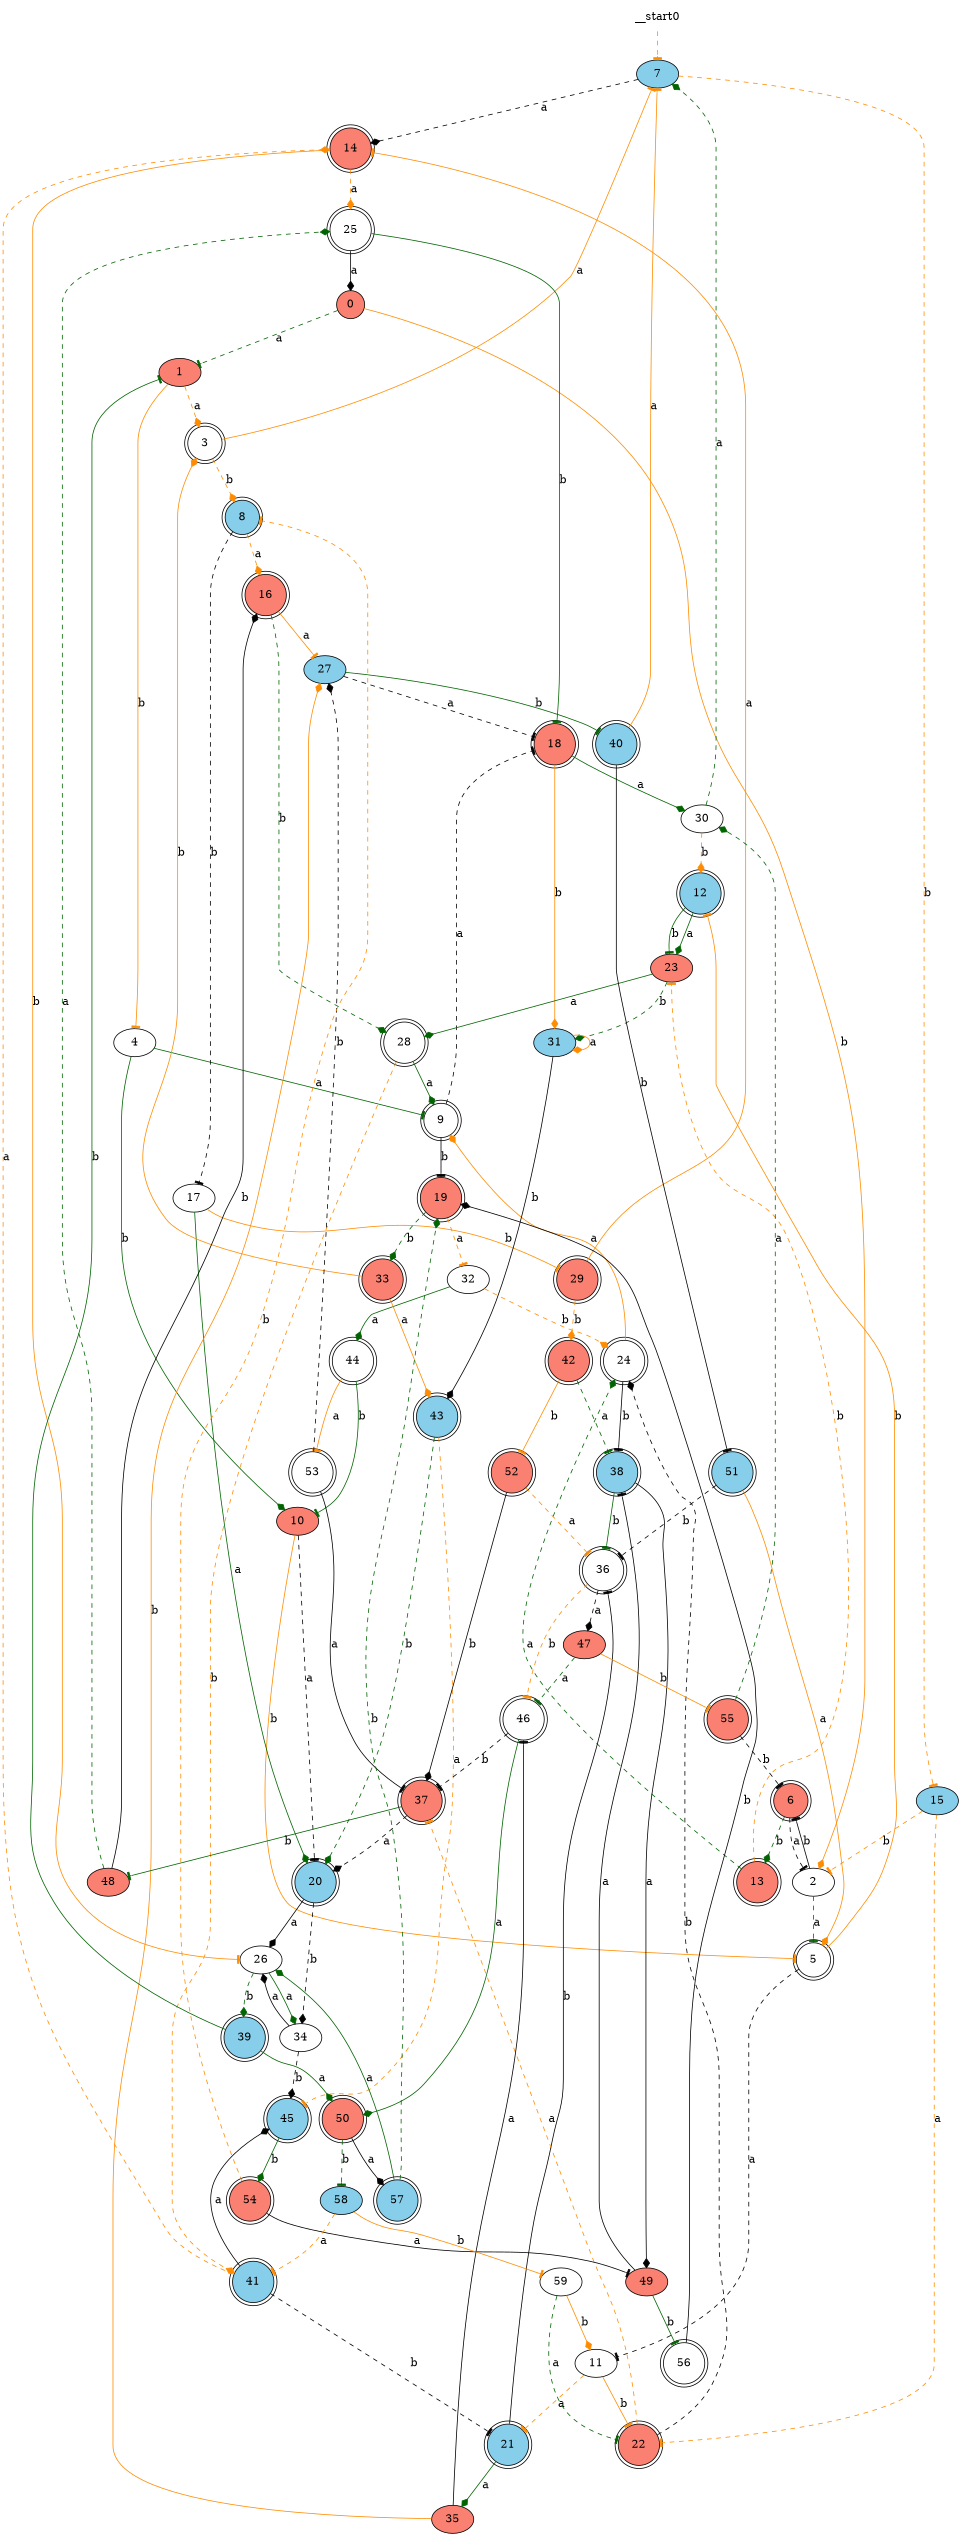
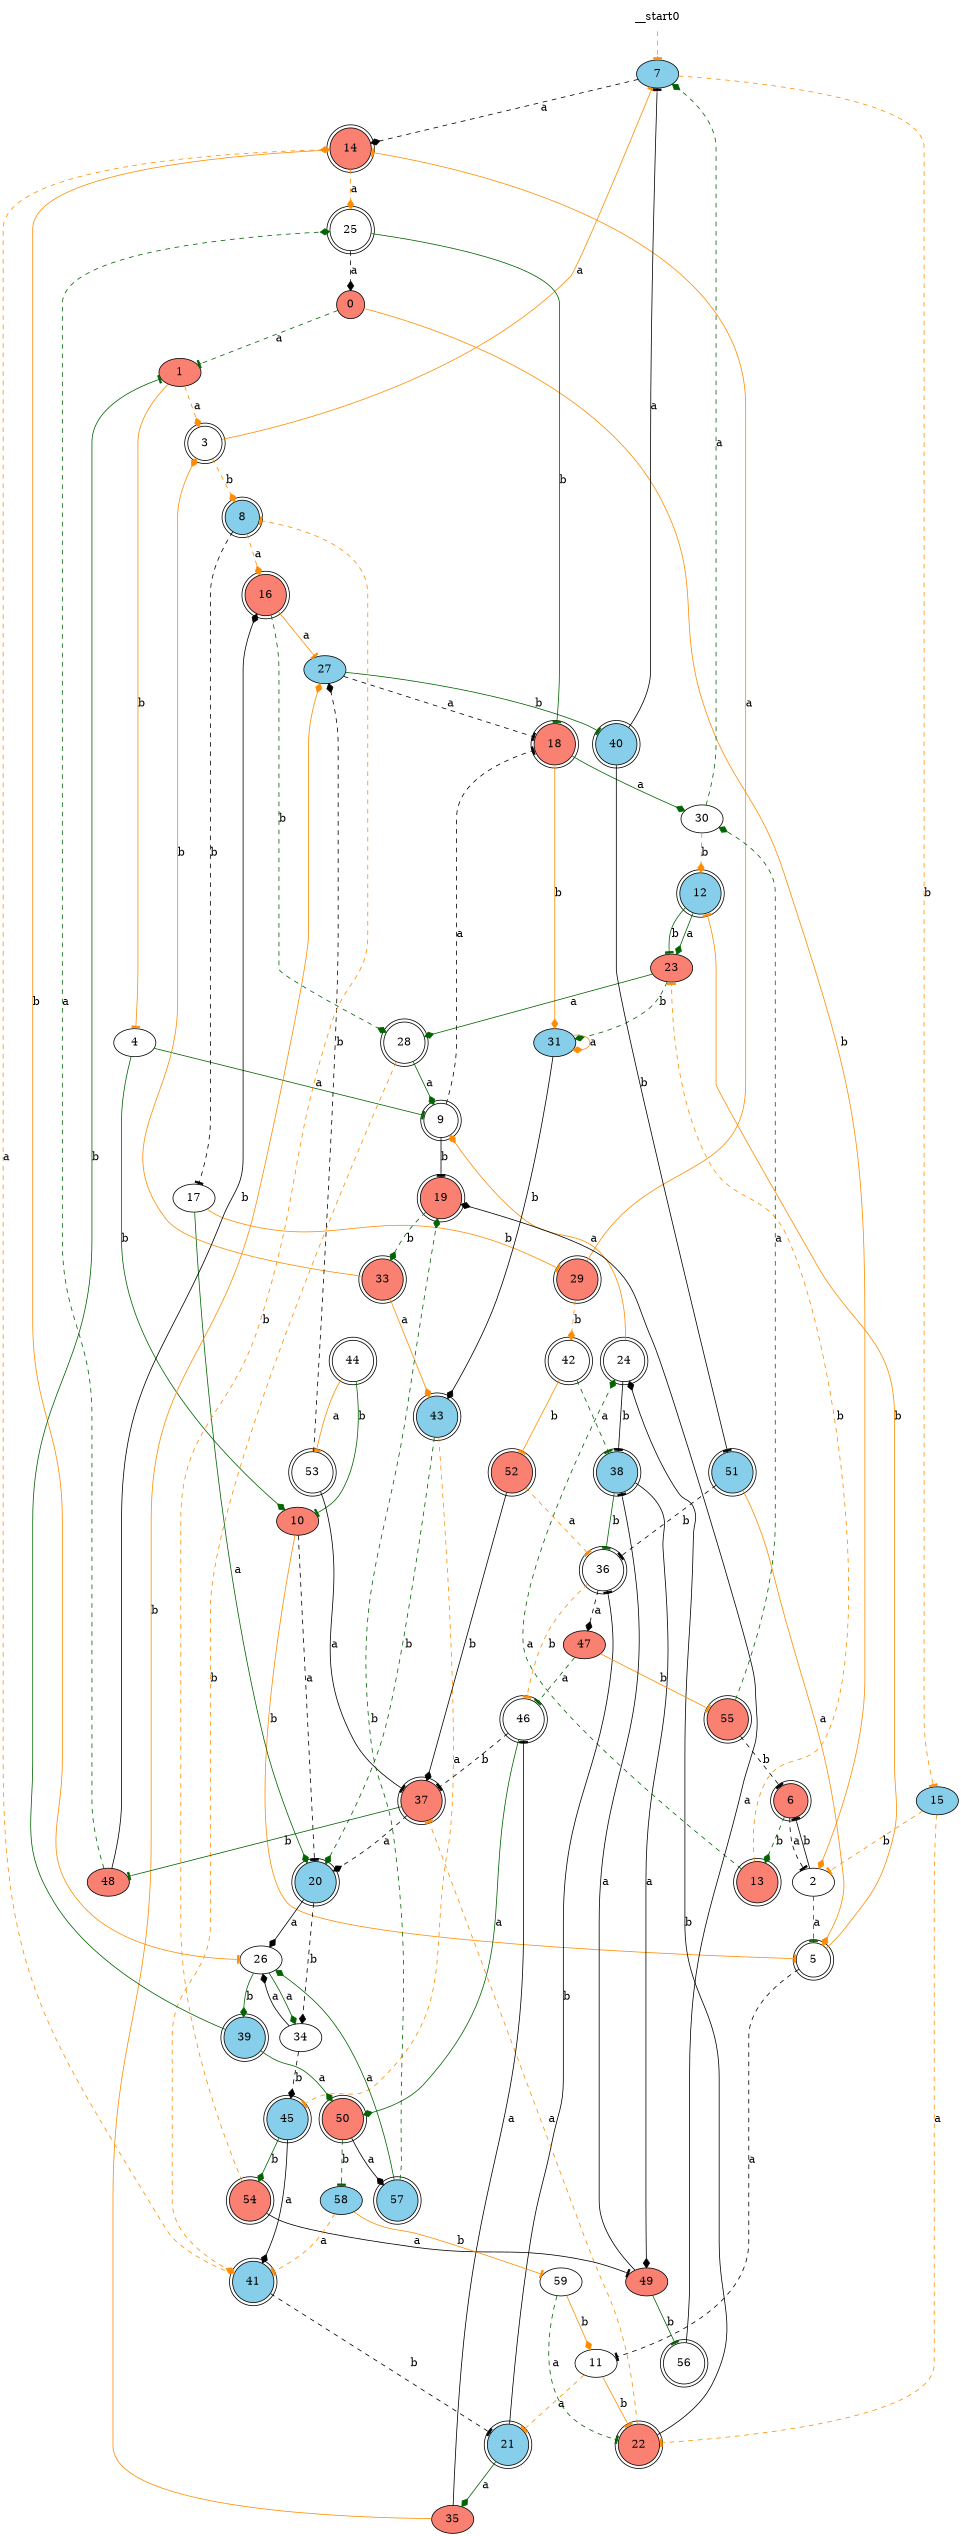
edge "25" -> "0": style solid -> dashed
edge "40" -> "7": color darkorange -> black
node "32": removed
node "42": fillcolor salmon -> white
edge "56" -> "19": label "b" -> "a"
edge "22" -> "24": style dashed -> solid
edge "26" -> "39": style dashed -> solid
edge "41" -> "45": reversed
